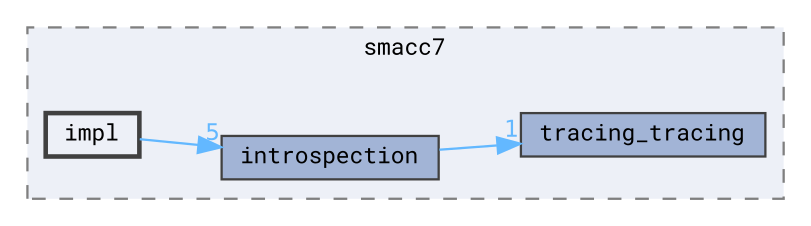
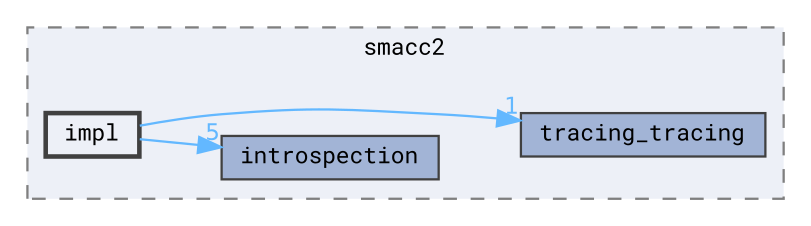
cluster "smacc7": label "smacc7" -> "smacc2"
edge "introspection" -> "tracing_tracing": now "impl" -> "tracing_tracing"
